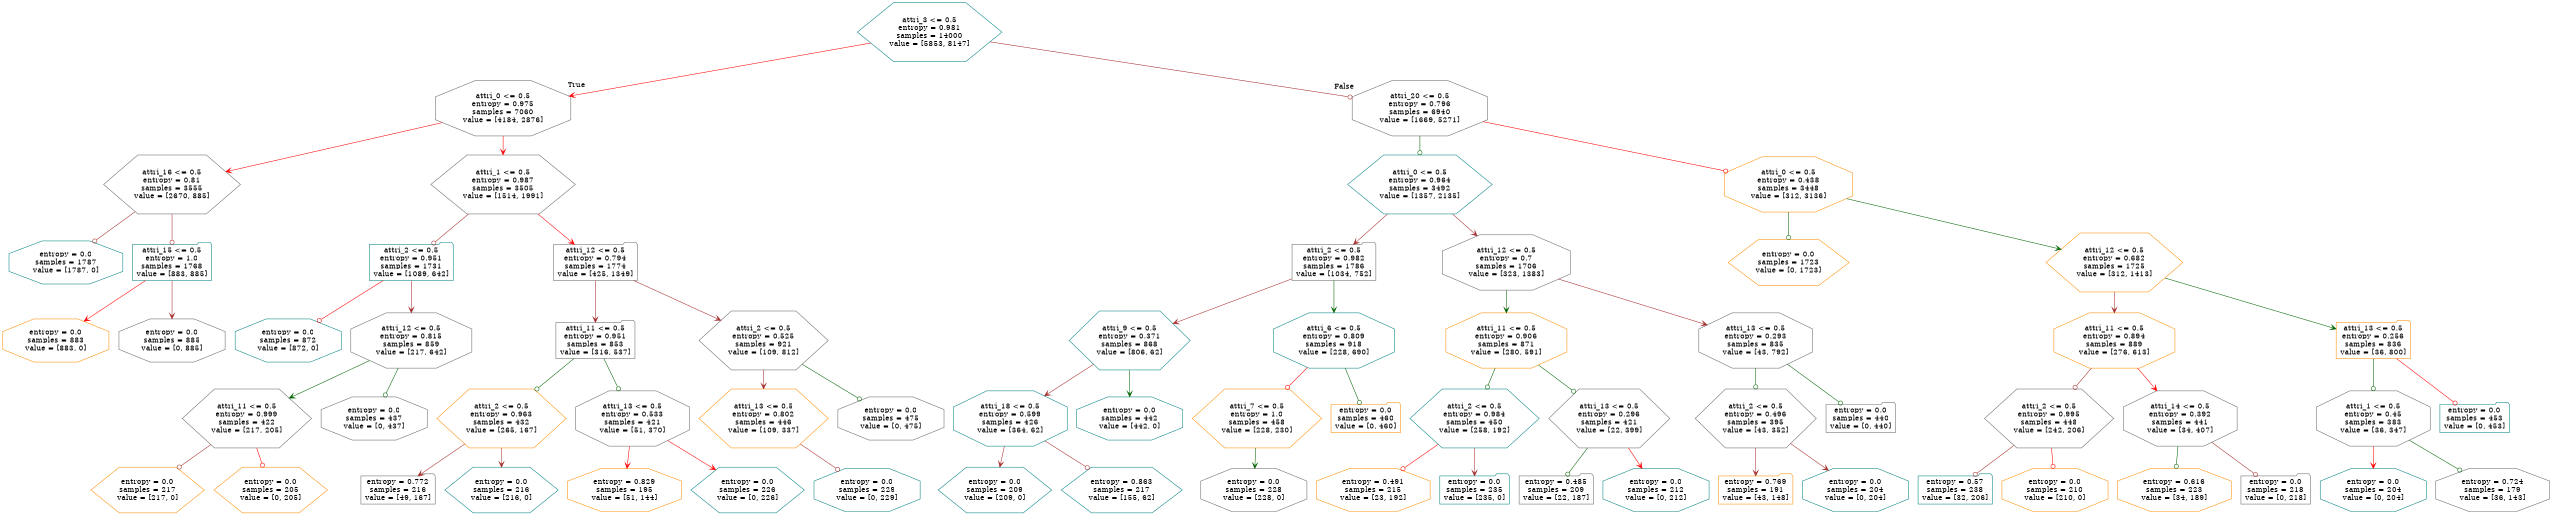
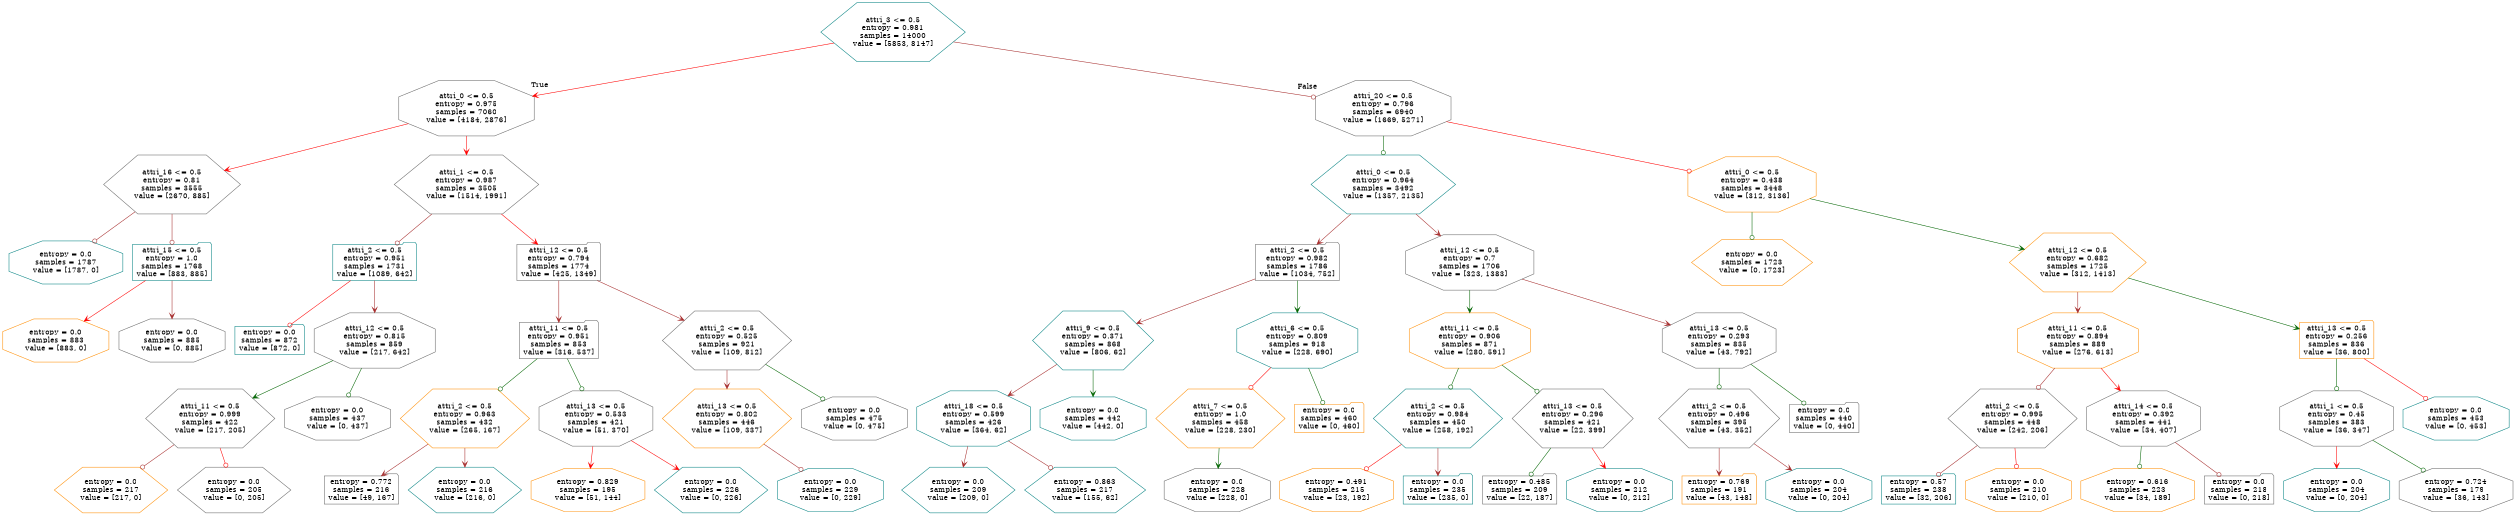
node "entropy = 0.0 samples = 872 value = [872, 0]": shape octagon -> folder
node "entropy = 0.0 samples = 453 value = [0, 453]": shape folder -> octagon
node "entropy = 0.0 samples = 205 value = [0, 205]": color darkorange -> gray40
